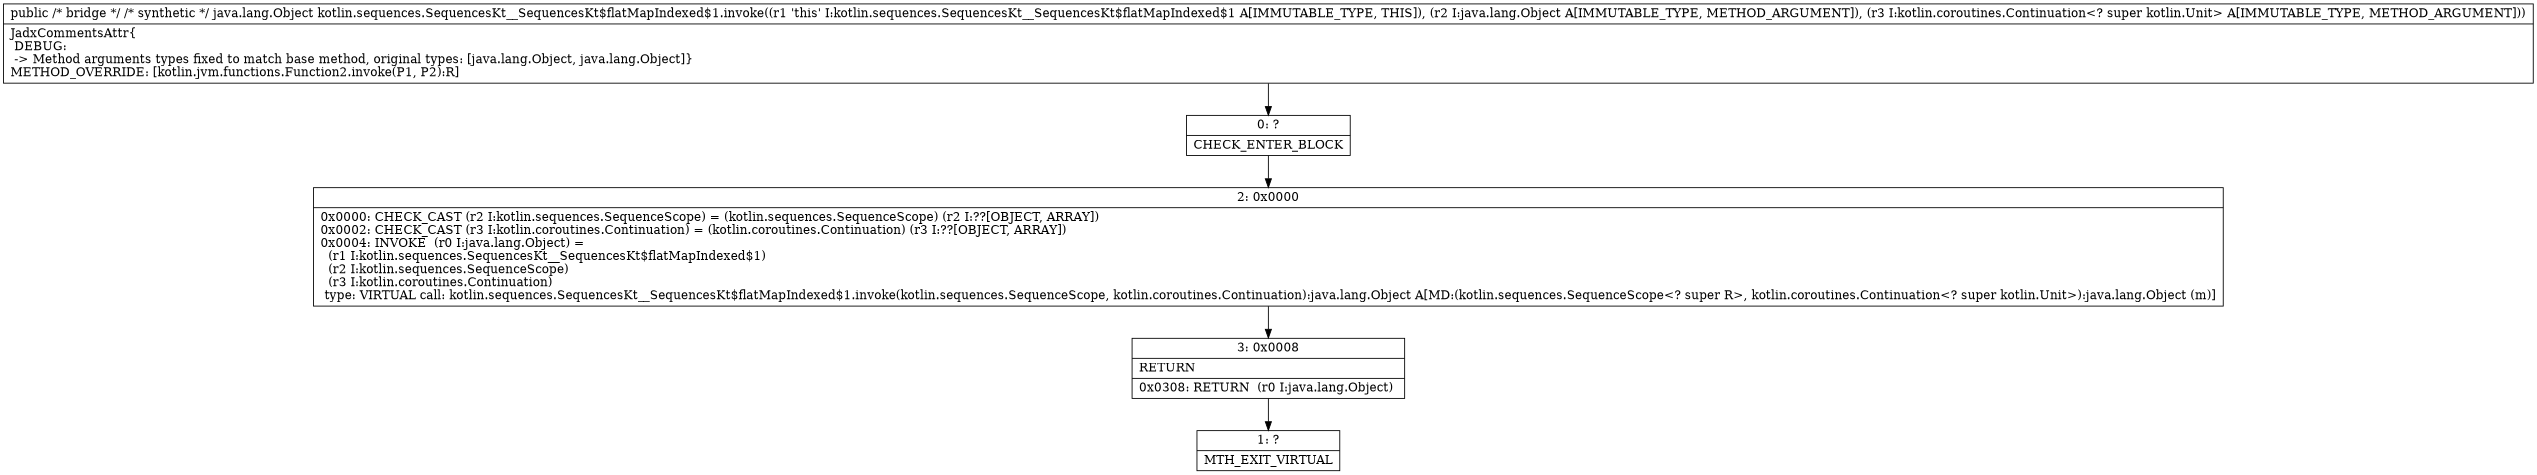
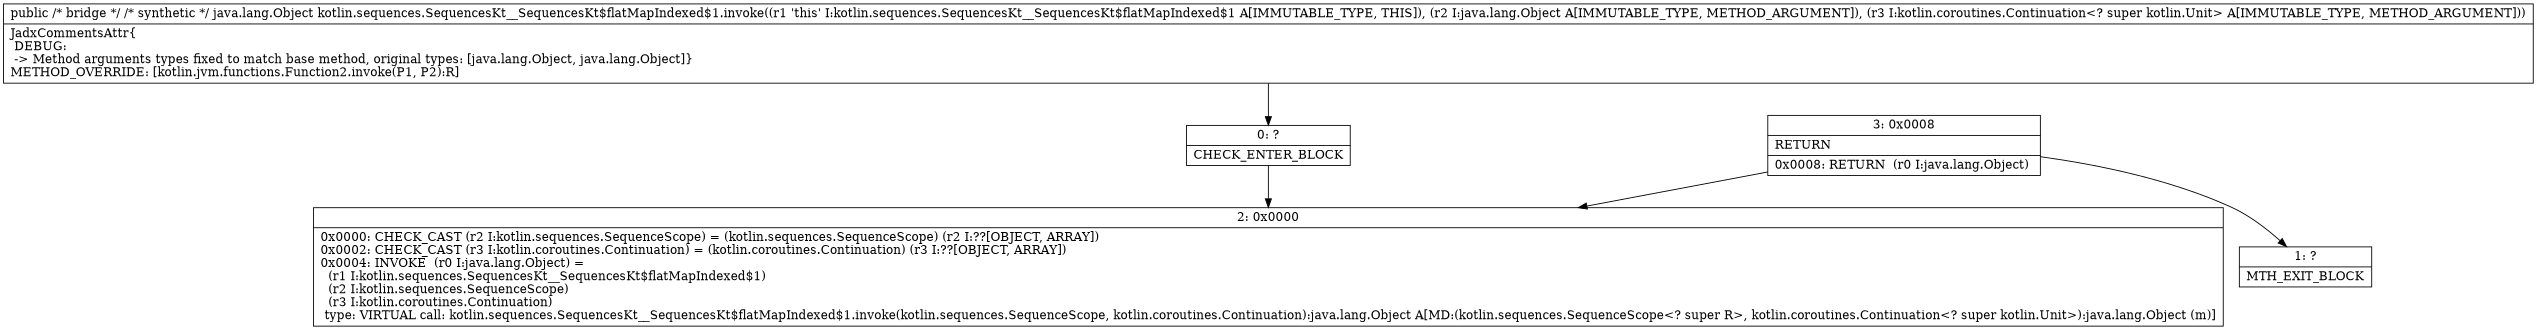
edge "2: 0x0000" -> "3: 0x0008": reversed
node "3: 0x0008": text "0x0308: RETURN  (r0 I:java.lang.Object)" -> "0x0008: RETURN  (r0 I:java.lang.Object)"
node "1: ?": text "MTH_EXIT_VIRTUAL" -> "MTH_EXIT_BLOCK"
